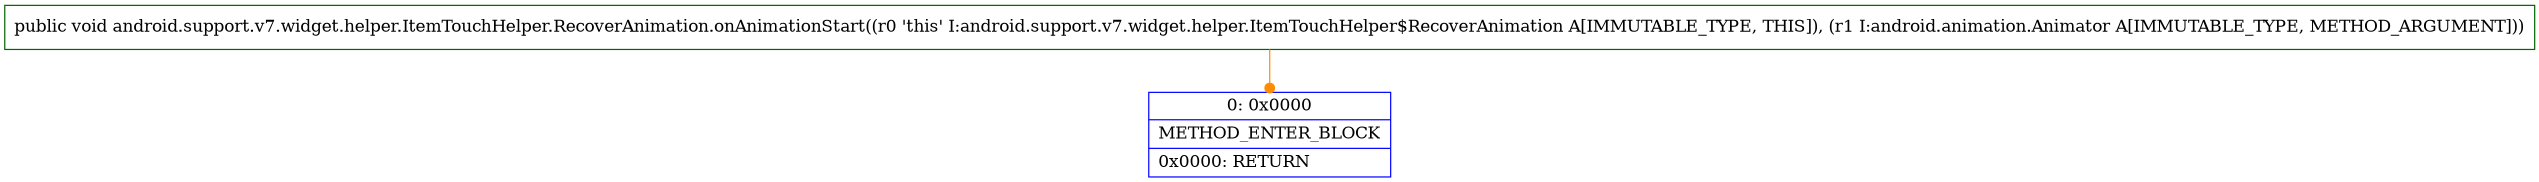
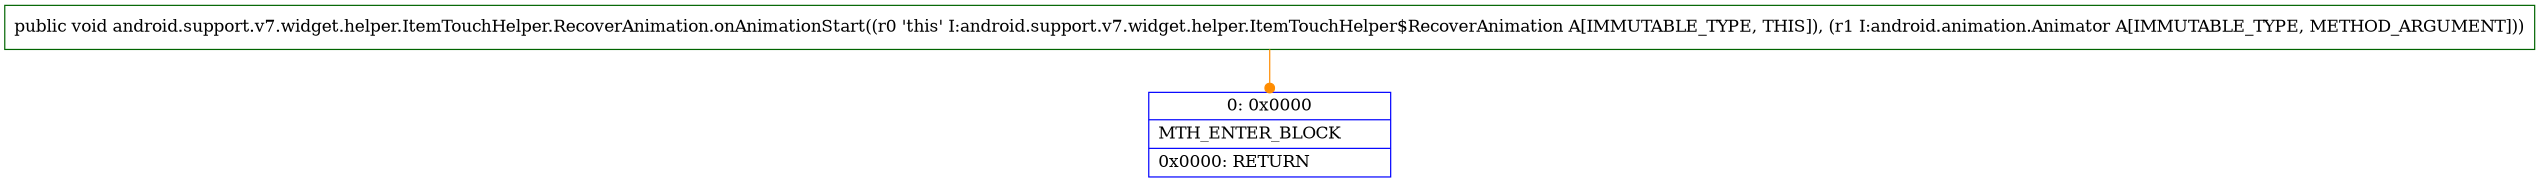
node "0: 0x0000": text "METHOD_ENTER_BLOCK" -> "MTH_ENTER_BLOCK"
